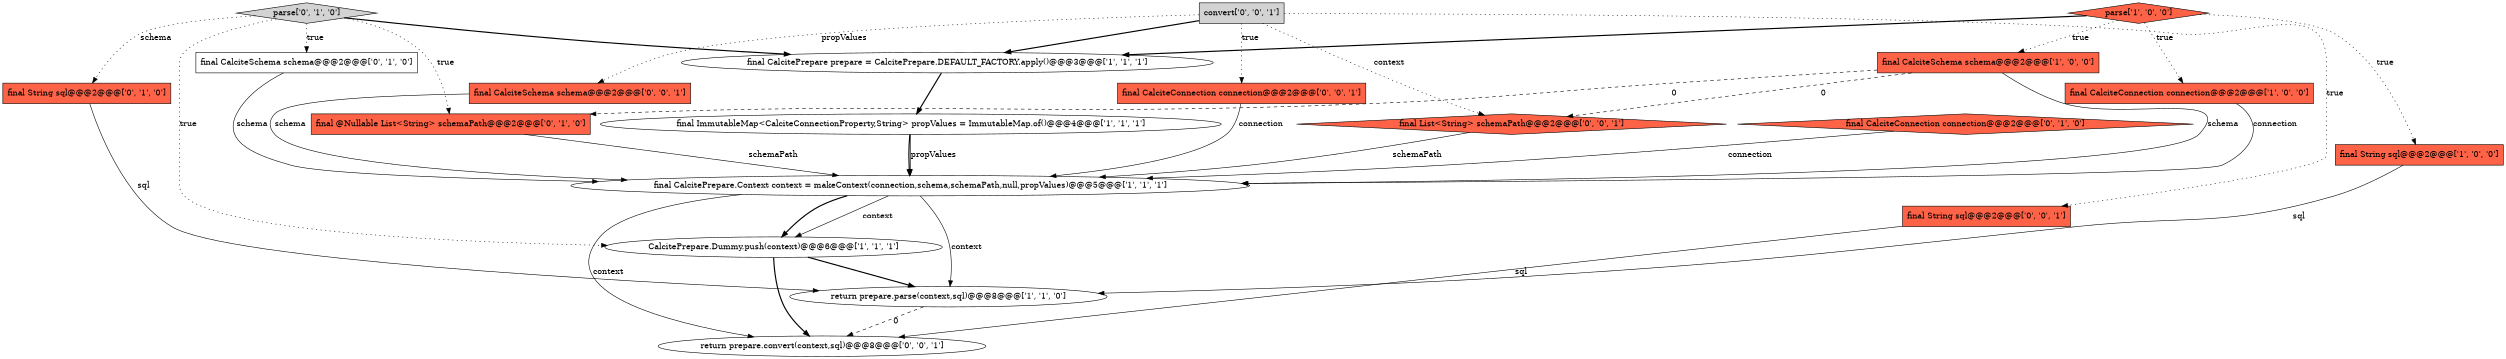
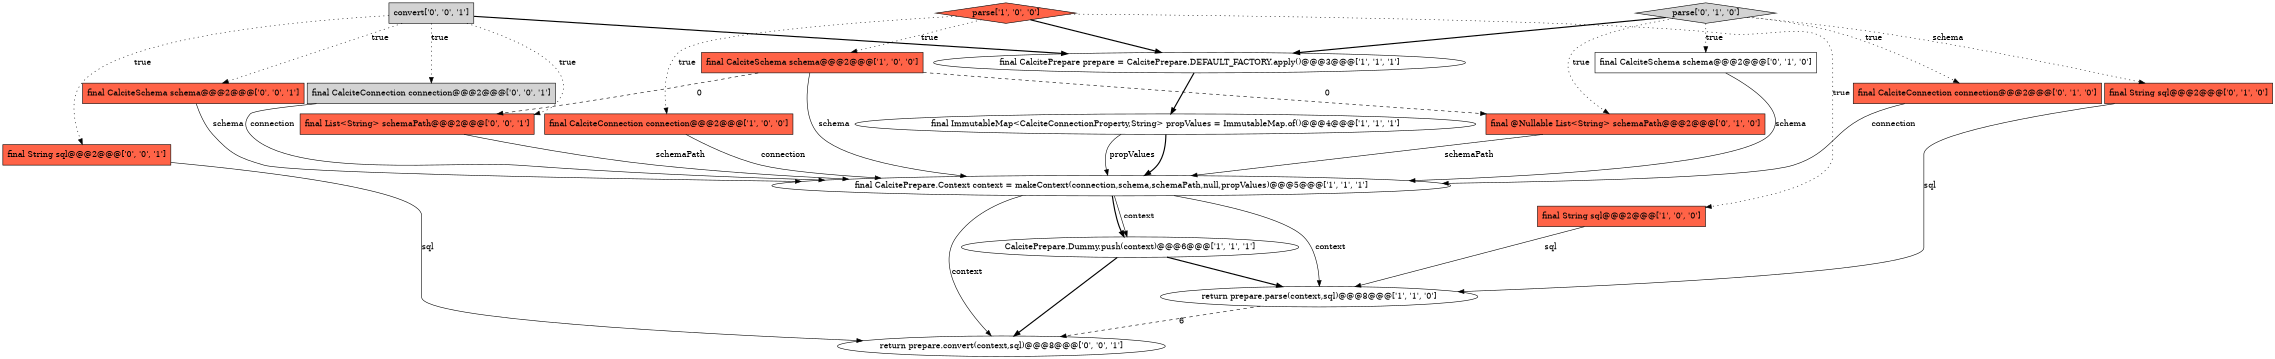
edge "convert['0', '0', '1']" -> "final CalciteSchema schema@@@2@@@['0', '0', '1']": label "propValues" -> "true"
edge "convert['0', '0', '1']" -> "final List<String> schemaPath@@@2@@@['0', '0', '1']": label "context" -> "true"
node "final CalciteConnection connection@@@2@@@['0', '0', '1']": fillcolor tomato -> lightgray
node "final List<String> schemaPath@@@2@@@['0', '0', '1']": shape diamond -> box
node "final CalciteConnection connection@@@2@@@['0', '1', '0']": shape diamond -> box
edge "parse['0', '1', '0']" -> "CalcitePrepare.Dummy.push(context)@@@6@@@['1', '1', '1']": now "parse['0', '1', '0']" -> "final CalciteConnection connection@@@2@@@['0', '1', '0']"
edge "return prepare.parse(context,sql)@@@8@@@['1', '1', '0']" -> "return prepare.convert(context,sql)@@@8@@@['0', '0', '1']": label "0" -> "6"
